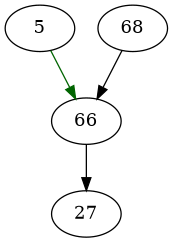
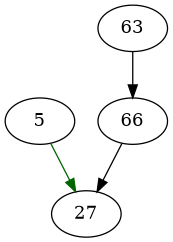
node "68": label "68" -> "63"
edge "5" -> "66": now "5" -> "27"
